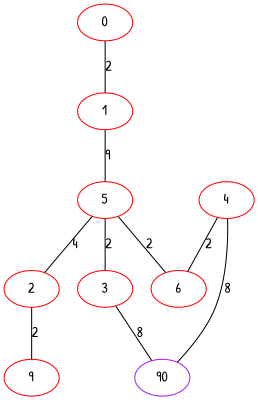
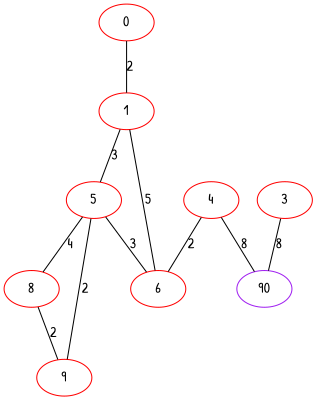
edge "1" -- "5": label "9" -> "3"
edge "1" -- "6": added, label "5"
edge "5" -- "3": now "5" -- "9"
edge "5" -- "6": label "2" -> "3"
node "2": label "2" -> "8"
